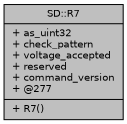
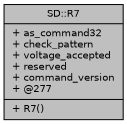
node "SD::R7": text "+ as_uint32" -> "+ as_command32"
